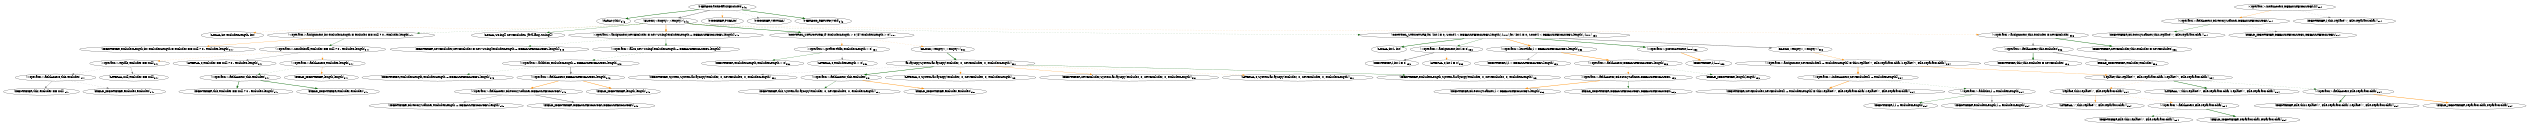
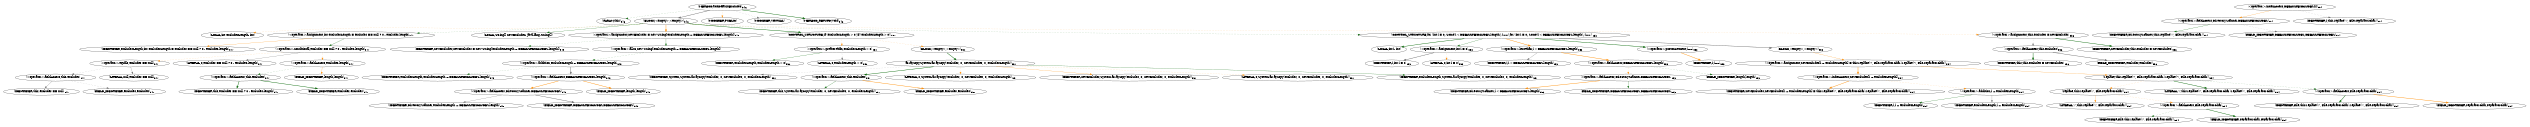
edge "(METHOD,addDefaultExcludes)" -> "(PARAM,this)": style bold -> dotted
edge "(<operator>.indexAccess,newExcludes[i + excludesLength])" -> "(<operator>.addition,i + excludesLength)": color darkgreen -> darkorange
